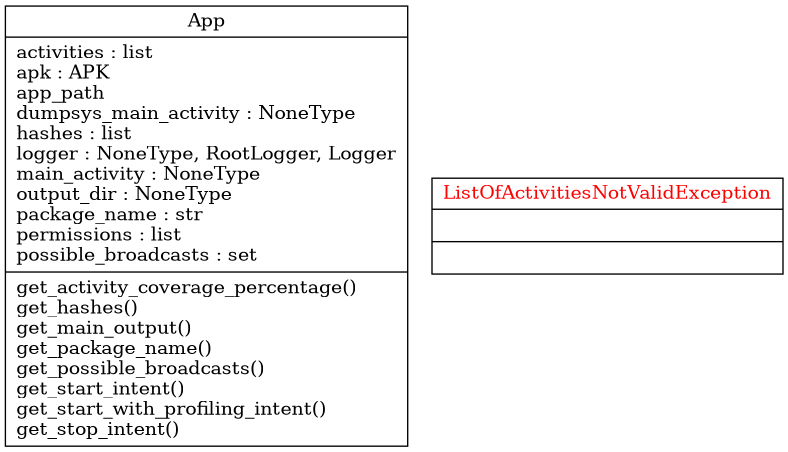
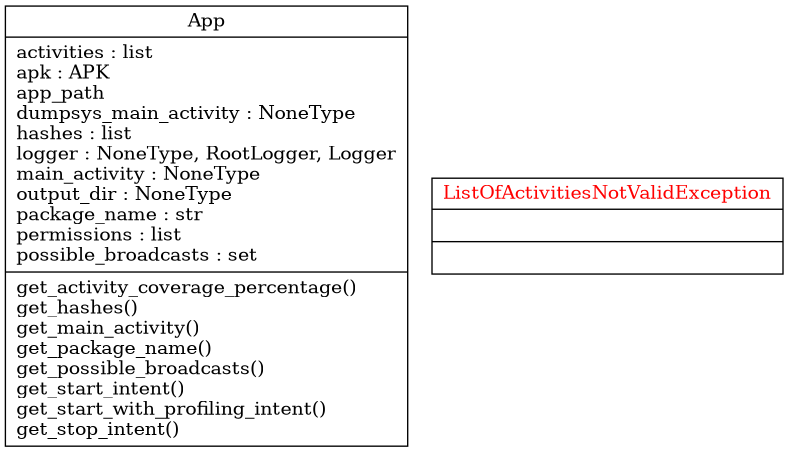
node "App": text "get_main_output()" -> "get_main_activity()"
